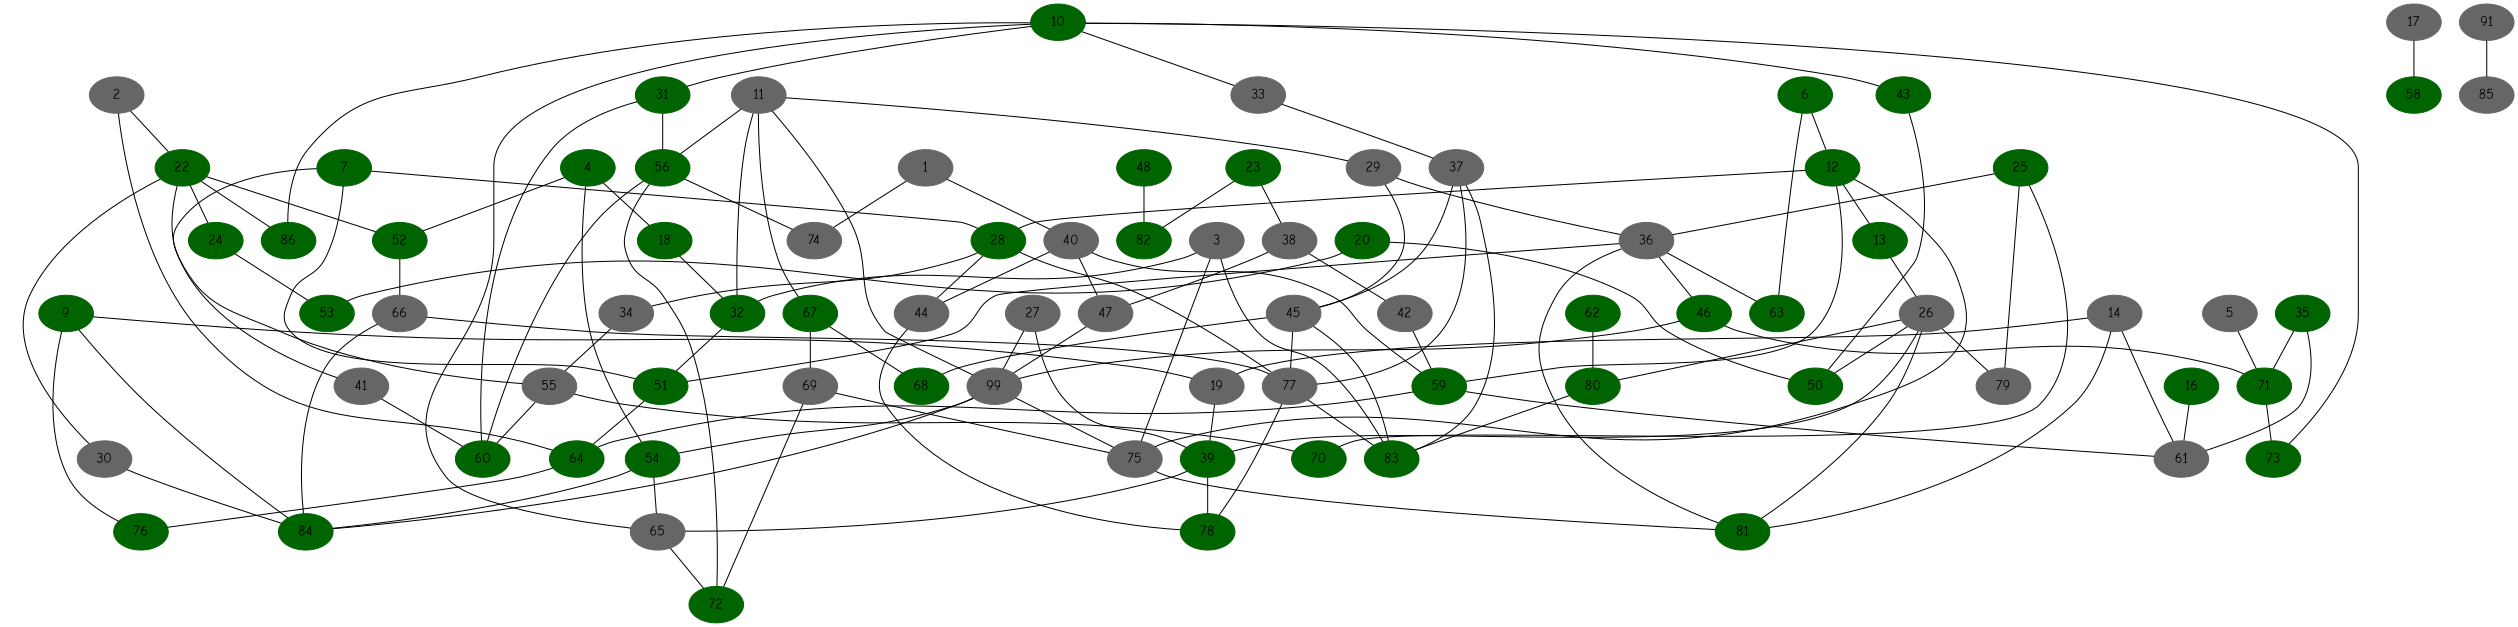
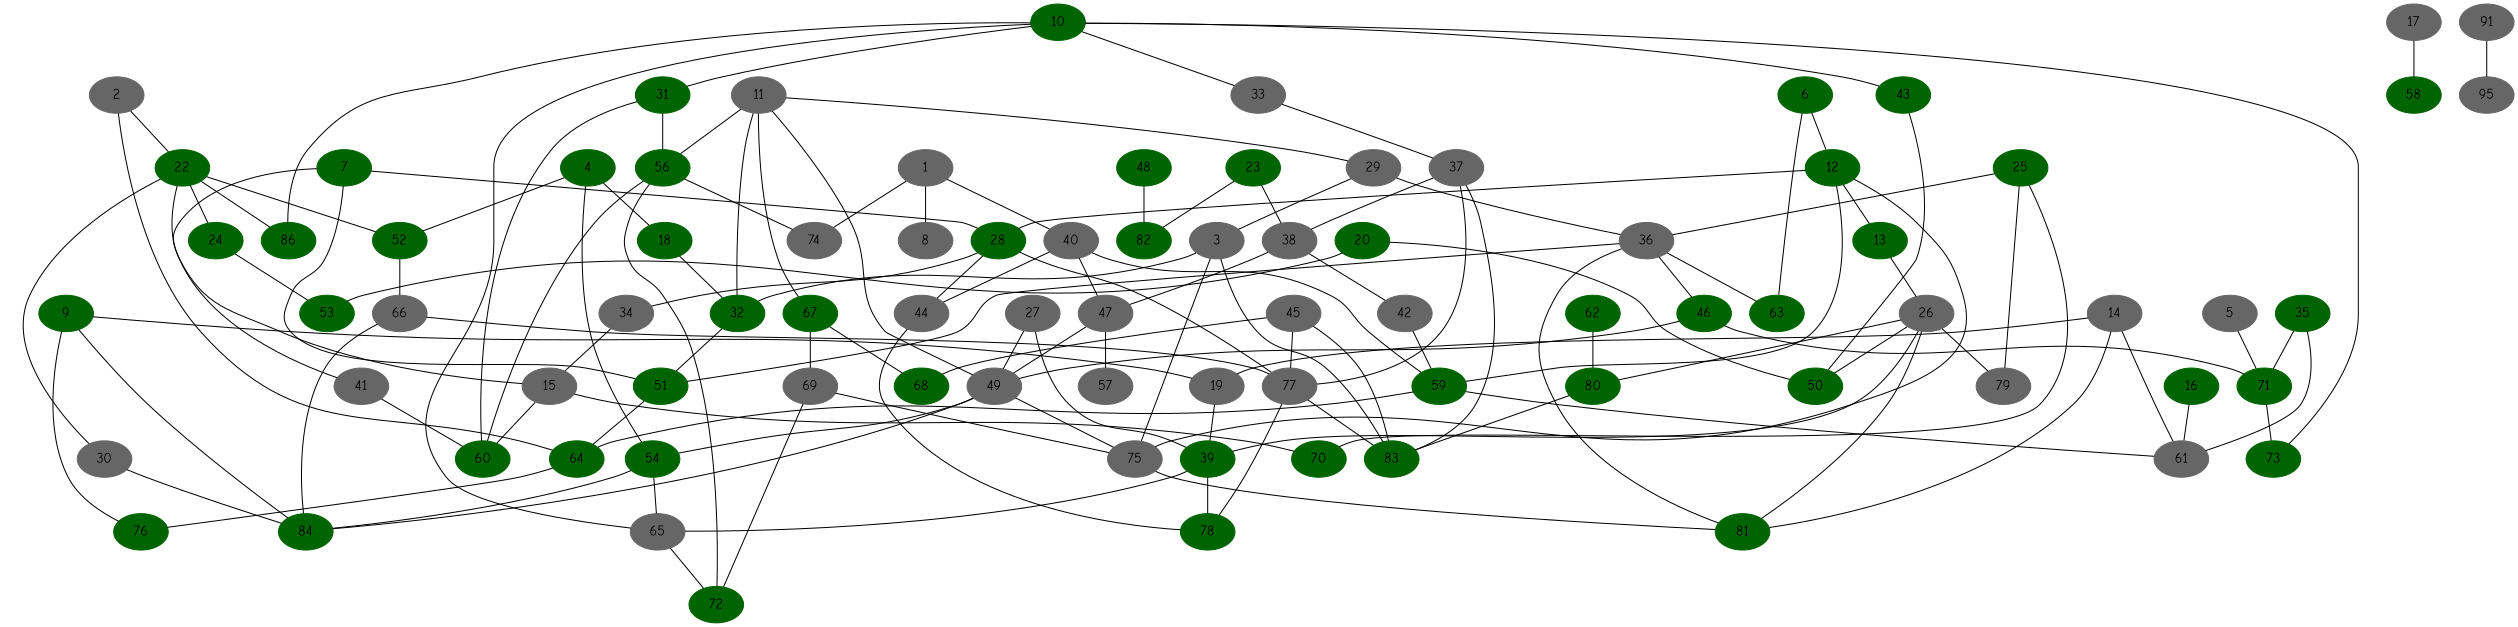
node "85": label "85" -> "95"
node "8": added
edge "37" -- "45": now "37" -- "38"
edge "29" -- "45": now "29" -- "3"
node "55": label "55" -> "15"
node "99": label "99" -> "49"
node "57": added
